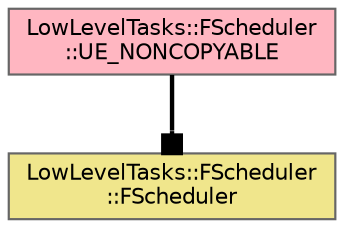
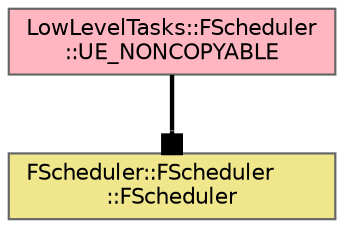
node "LowLevelTasks::FScheduler ::FScheduler": label "LowLevelTasks::FScheduler ::FScheduler" -> "FScheduler::FScheduler ::FScheduler"
